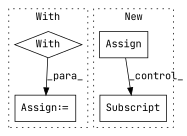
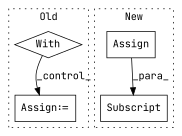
cluster "With": label "With" -> "Old"
edge "With" -> "Assign:=": label "_para_" -> "_control_"
edge "Assign" -> "Subscript": label "_control_" -> "_para_"
